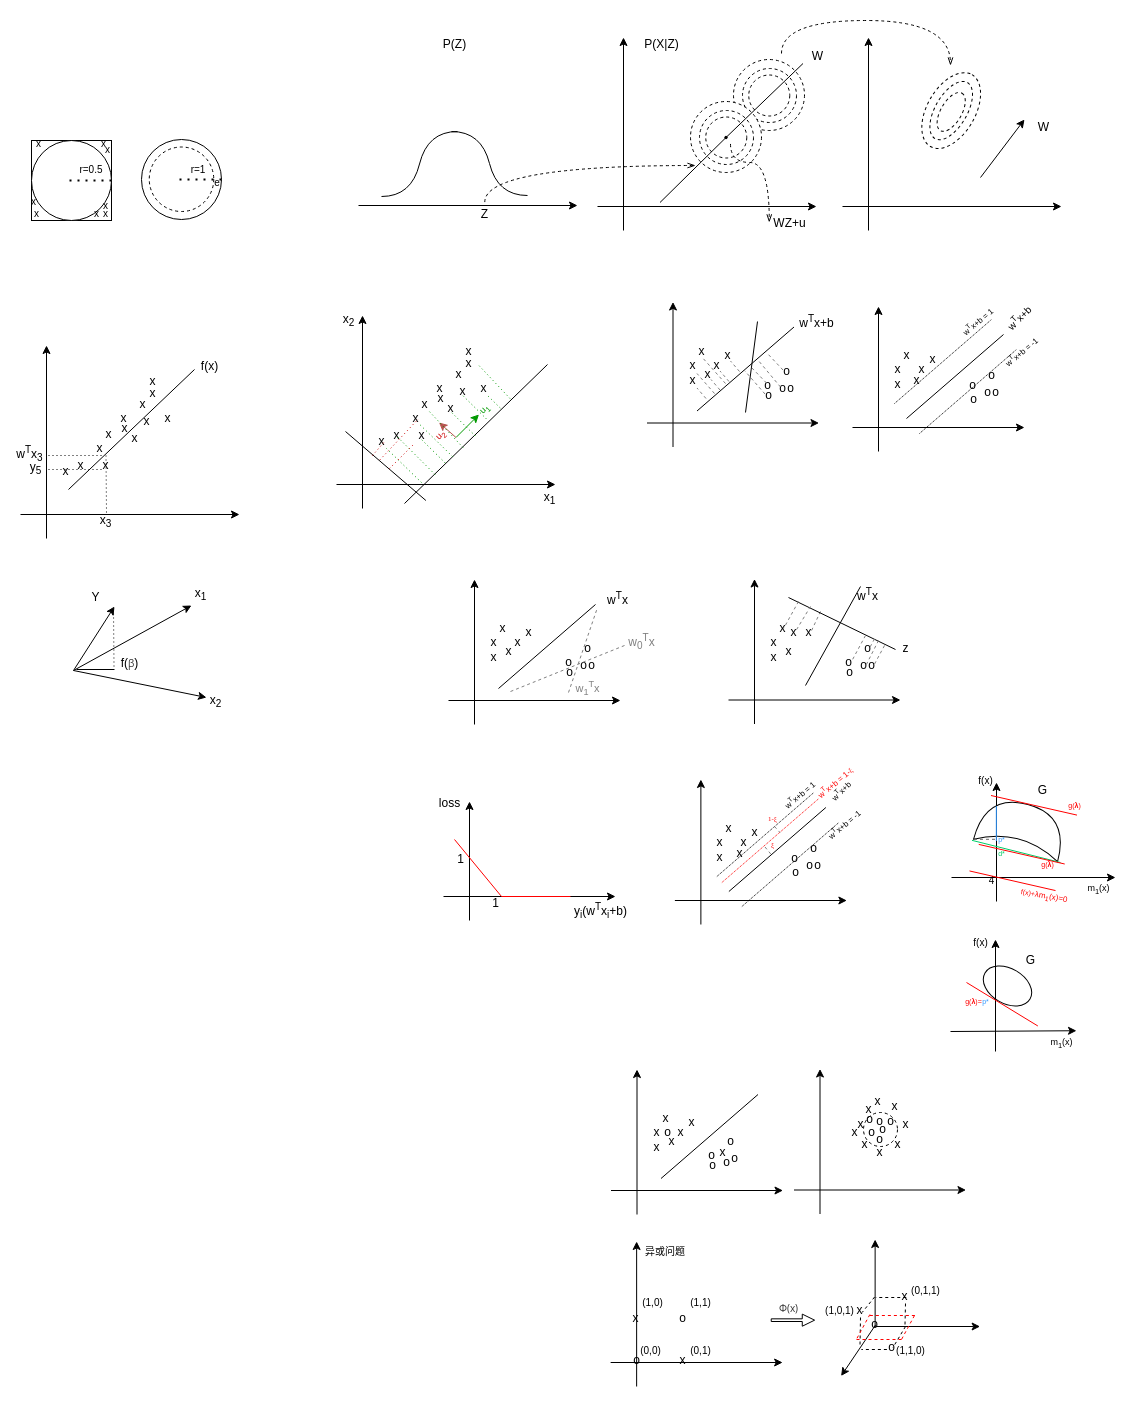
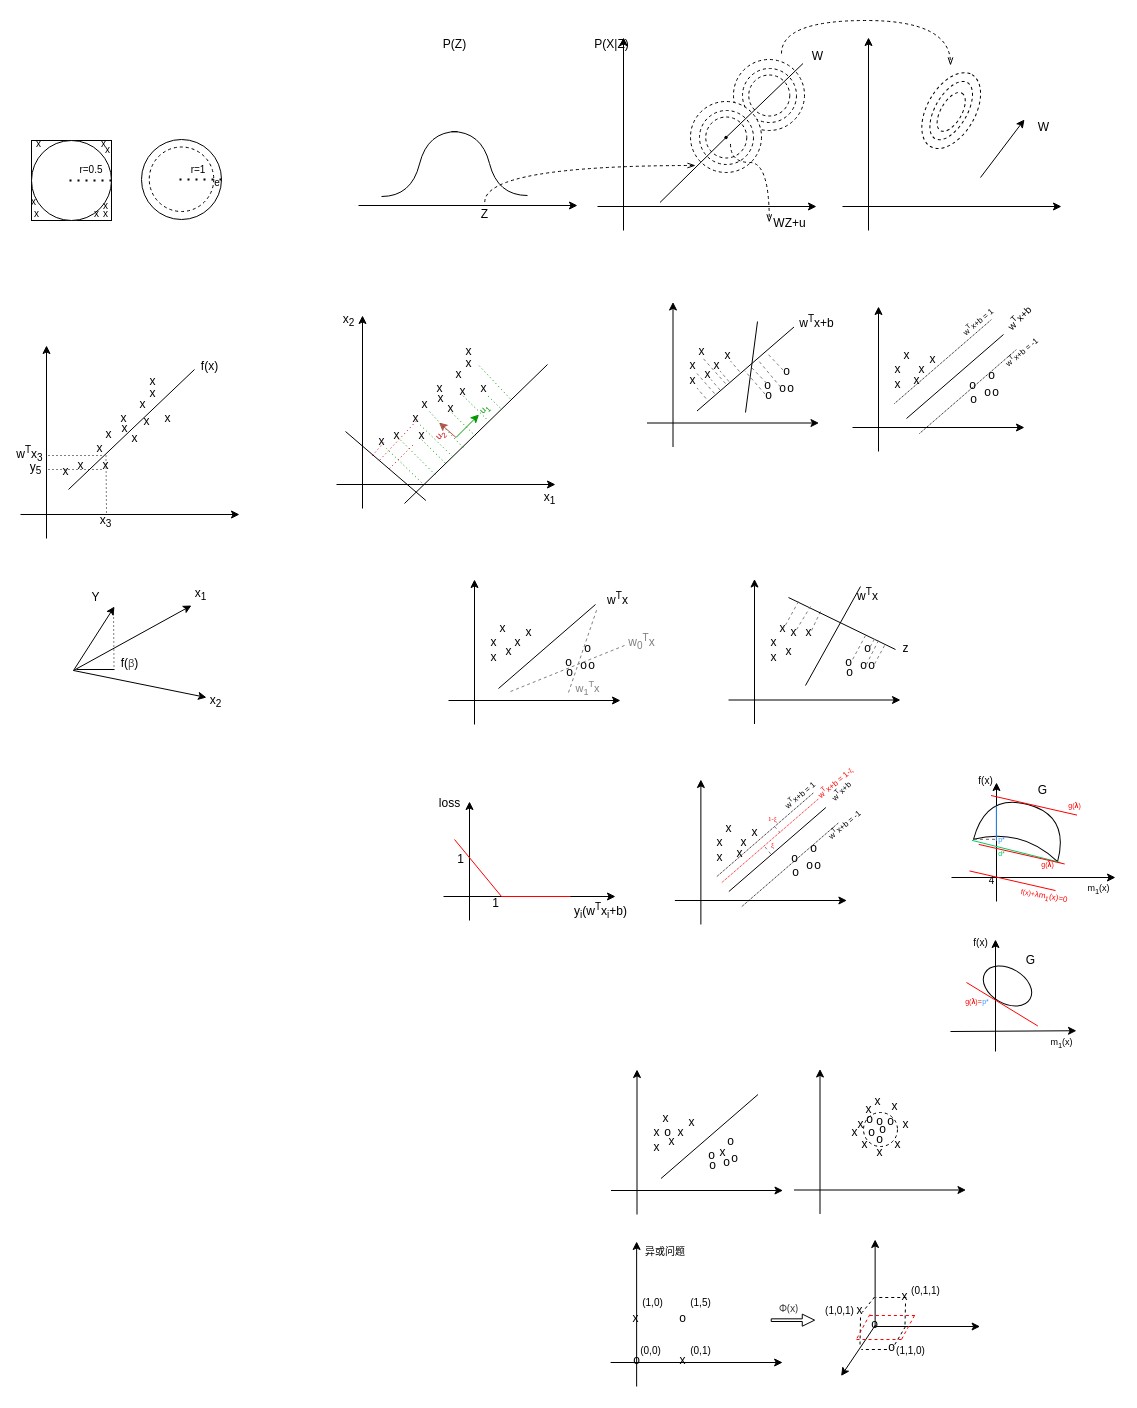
node "P(X|Z)": moved (662, 45) -> (612, 45)
node "(1,1)": label "(1,1)" -> "(1,5)"
